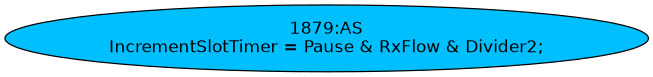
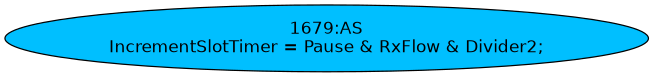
node "1879:AS IncrementSlotTimer = Pause & RxFlow & Divider2;": label "1879:AS IncrementSlotTimer = Pause & RxFlow & Divider2;" -> "1679:AS IncrementSlotTimer = Pause & RxFlow & Divider2;"
